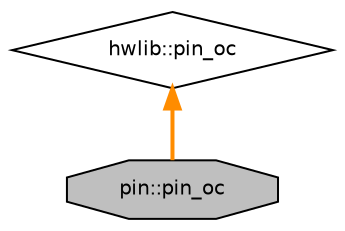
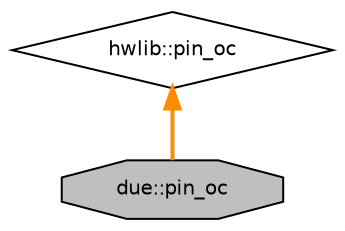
node "pin::pin_oc": label "pin::pin_oc" -> "due::pin_oc"
